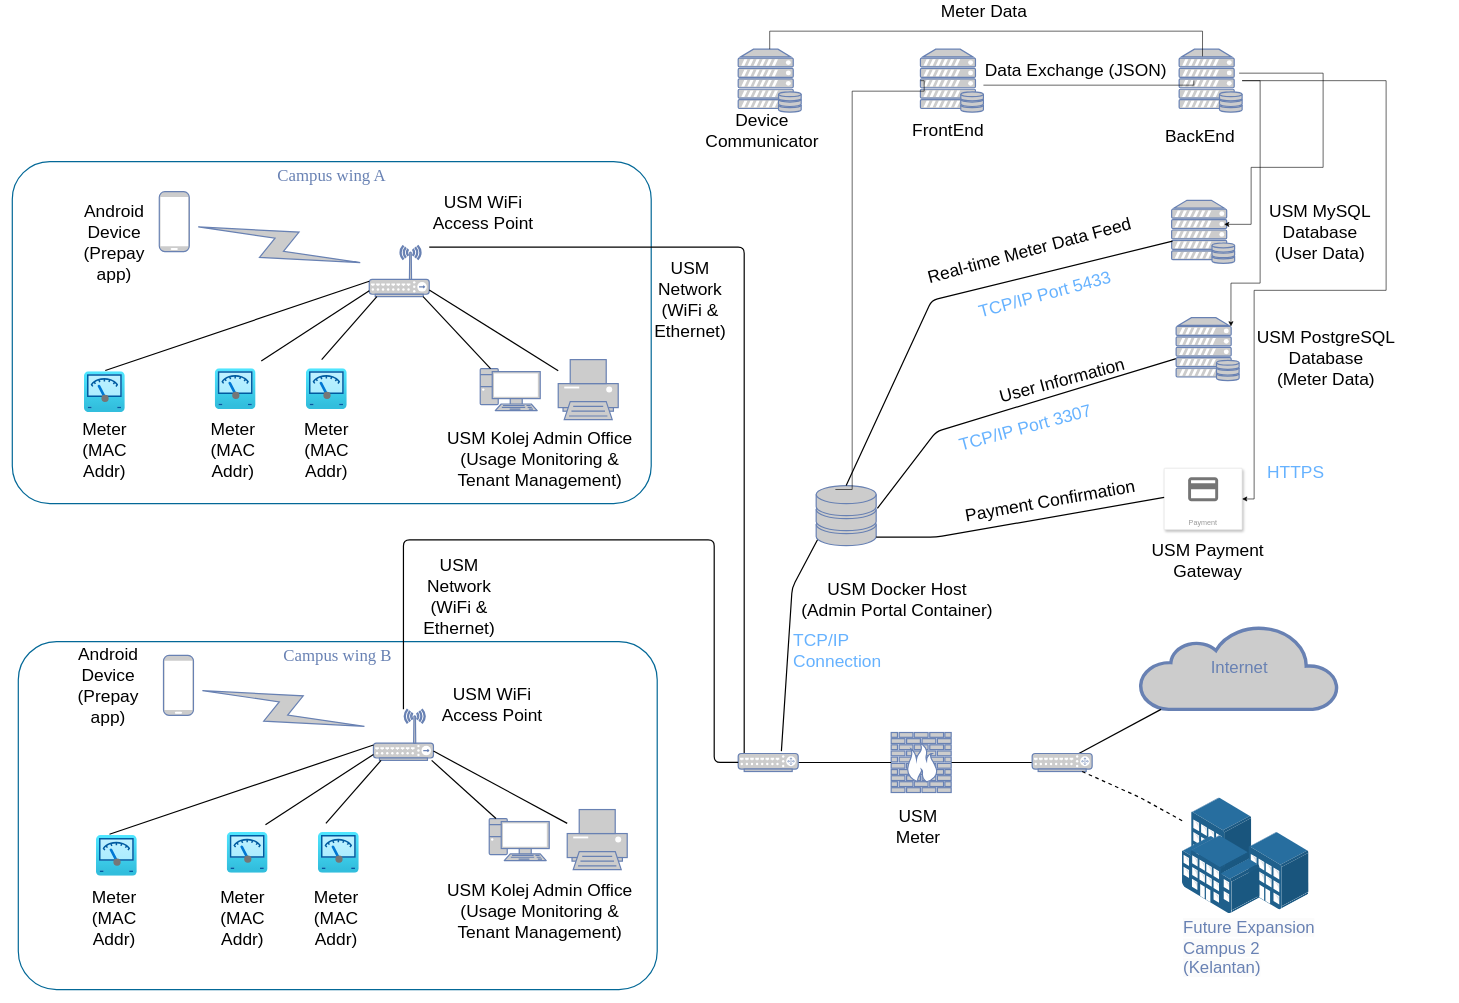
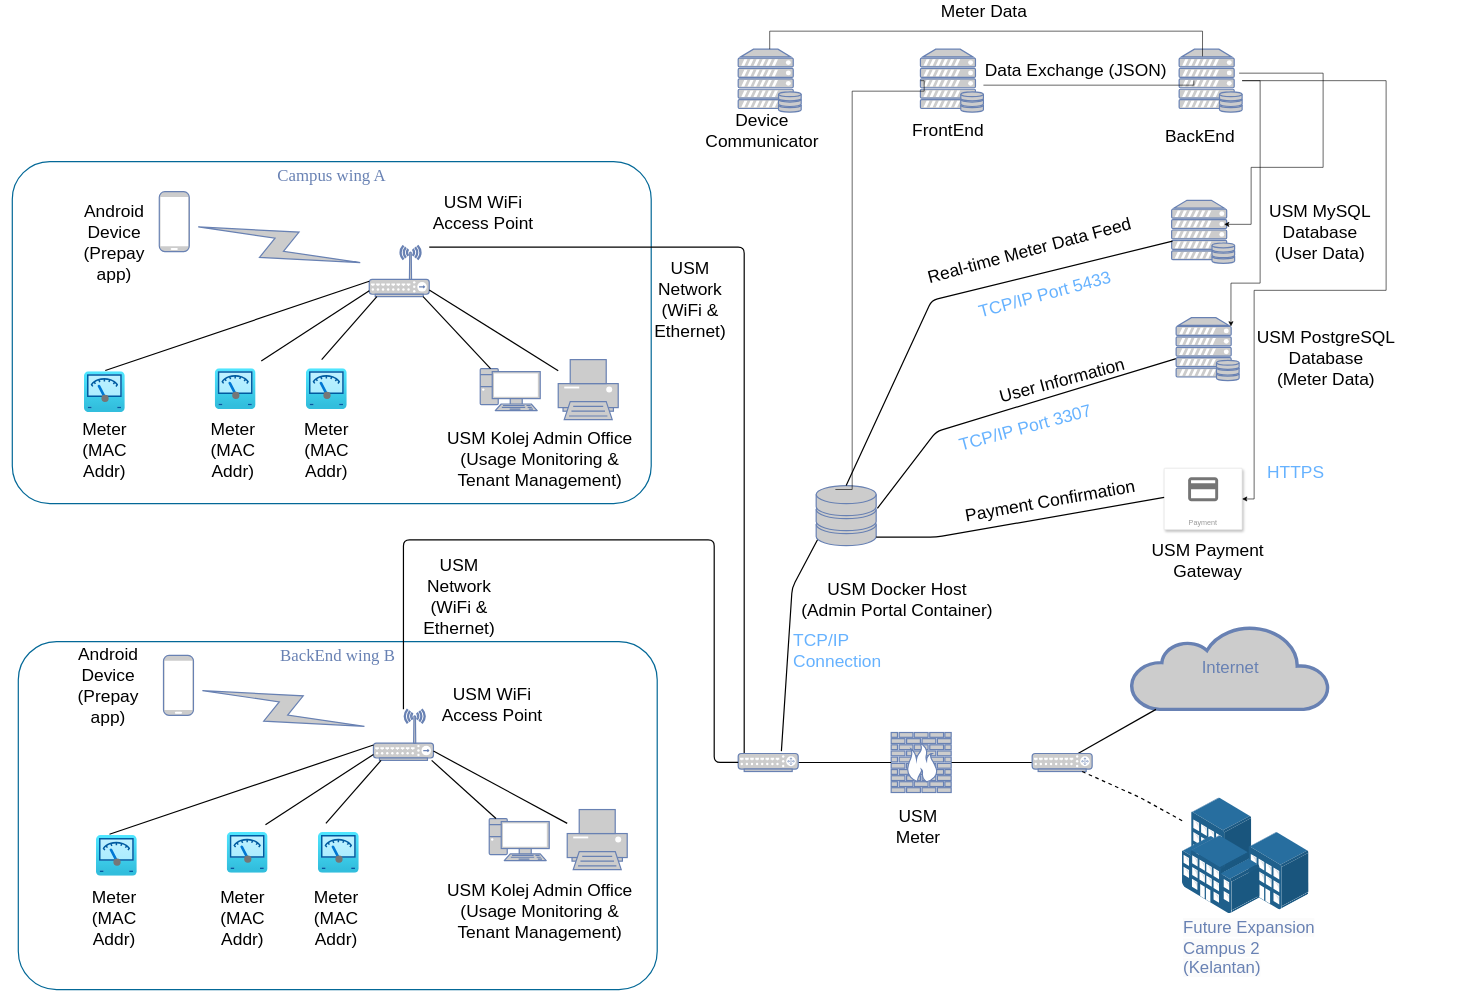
node "Campus wing B": label "Campus wing B" -> "BackEnd wing B"
node "Internet": moved (1239, 667) -> (1230, 667)
